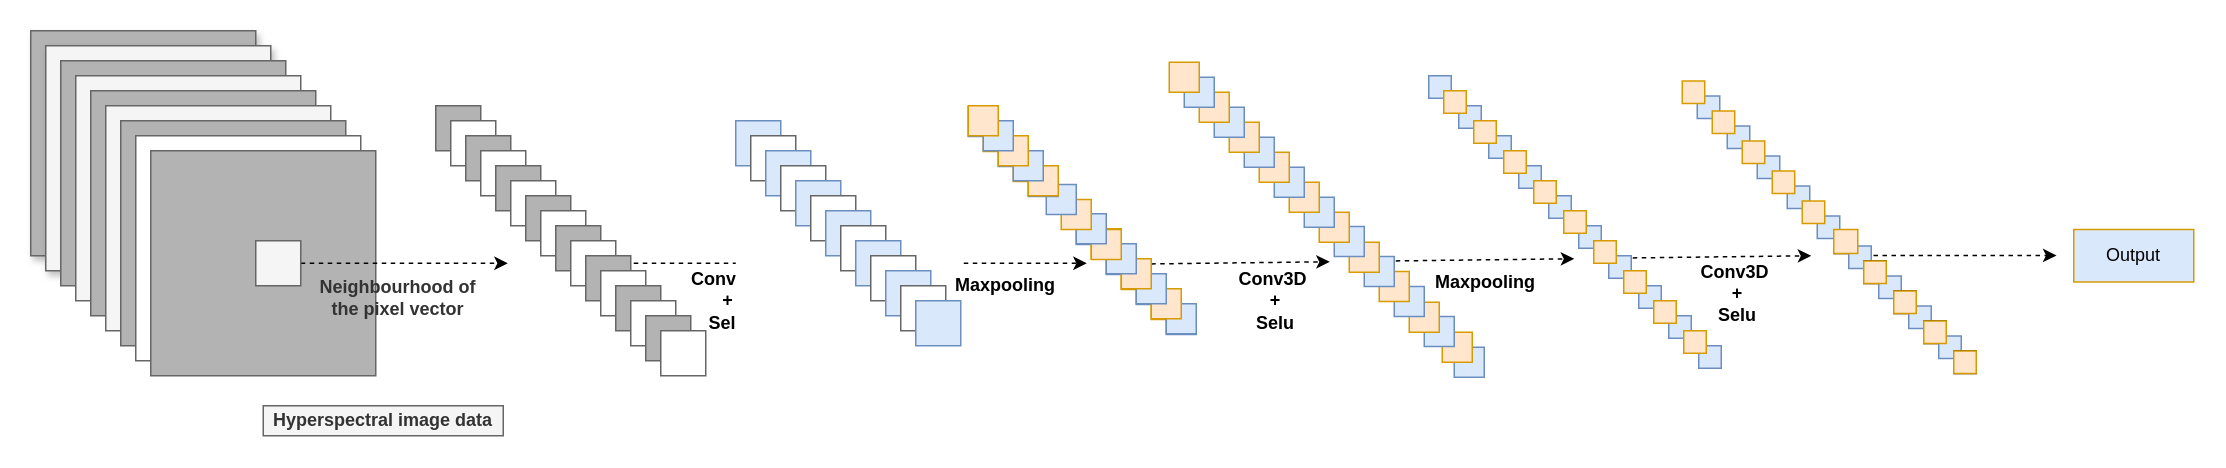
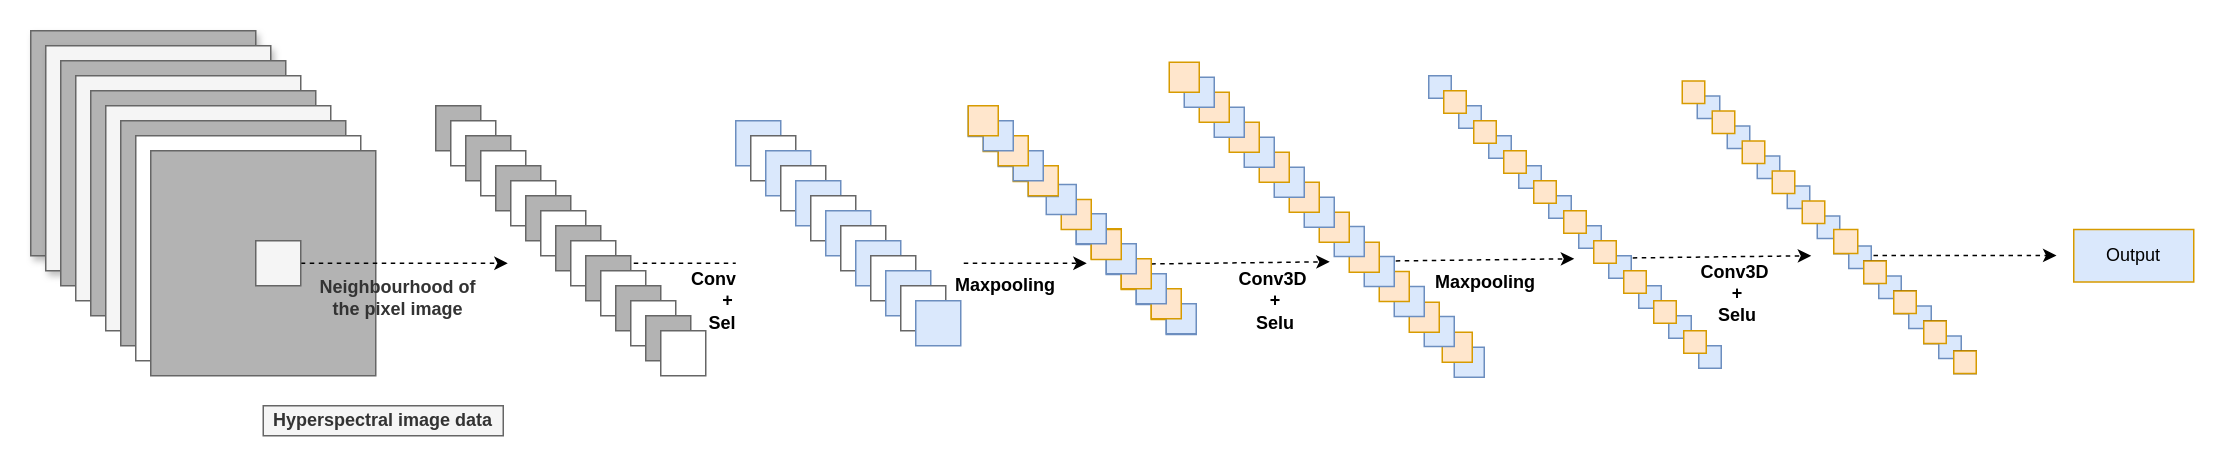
node "Neighbourhood of the pixel vector": label "Neighbourhood of the pixel vector" -> "Neighbourhood of the pixel image"
